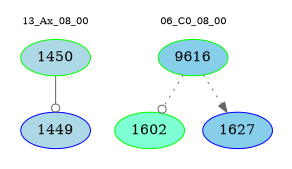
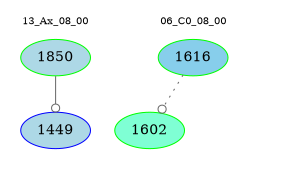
node "1450": label "1450" -> "1850"
node "9616": label "9616" -> "1616"
node "1627": removed
